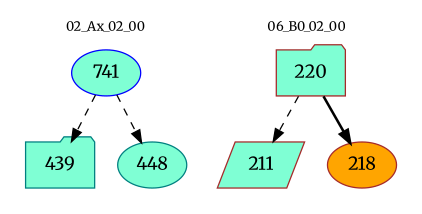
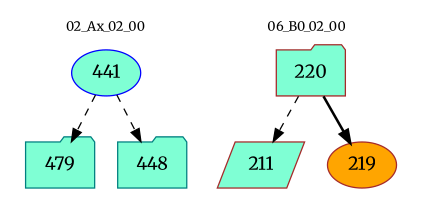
node "741": label "741" -> "441"
node "439": label "439" -> "479"
node "448": shape ellipse -> folder
node "218": label "218" -> "219"
